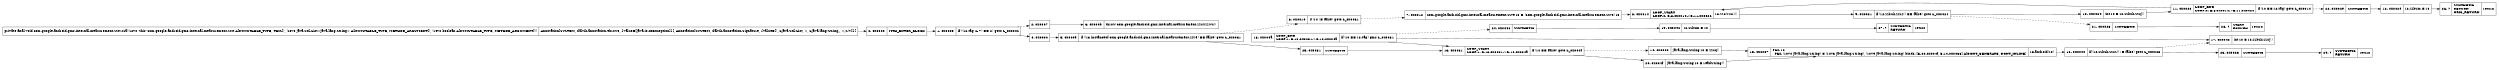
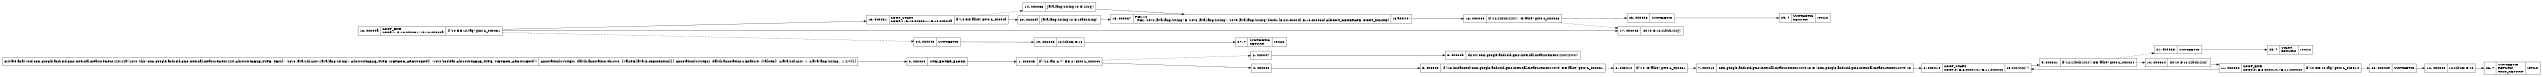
node "25: 0x0031": removed
node "15: 0x0037": text "r3.android(r0)" -> "r3.add(r0)"
